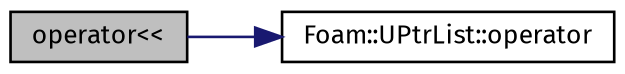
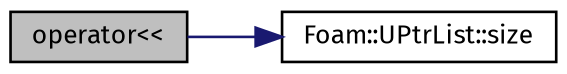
node "Foam::UPtrList::operator": label "Foam::UPtrList::operator" -> "Foam::UPtrList::size"
